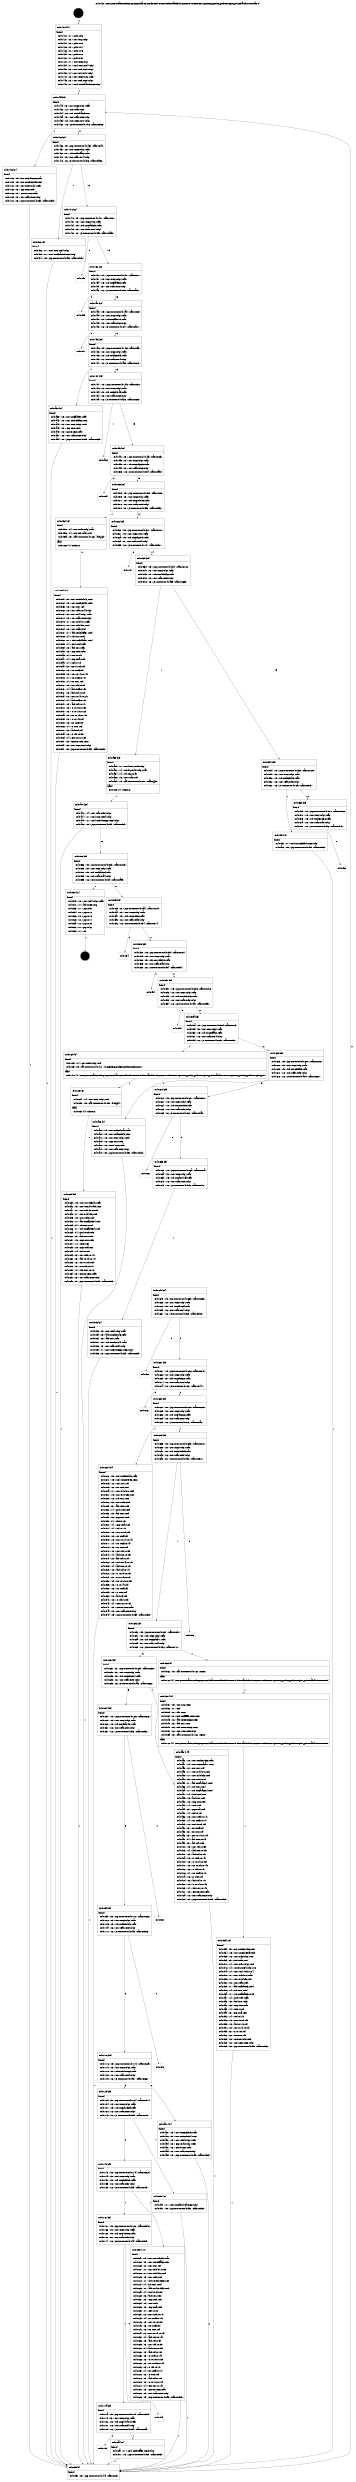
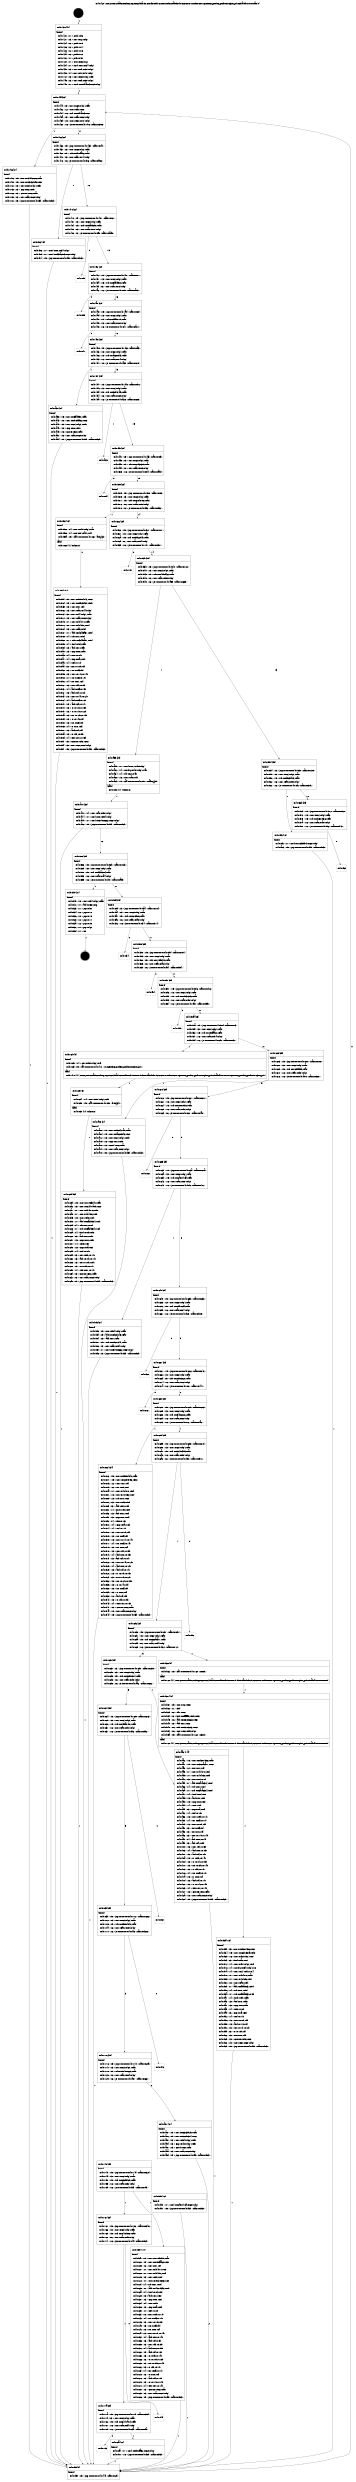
edge "0x401635 [25]" -> "0x40164e [25]": added, label "8"
node "0x40172f [25]": removed
